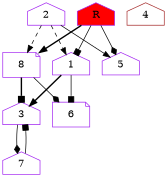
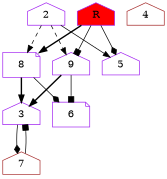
node "1": label "1" -> "9"
edge "8" -> "3": arrowhead box -> normal
node "7": color purple -> brown
